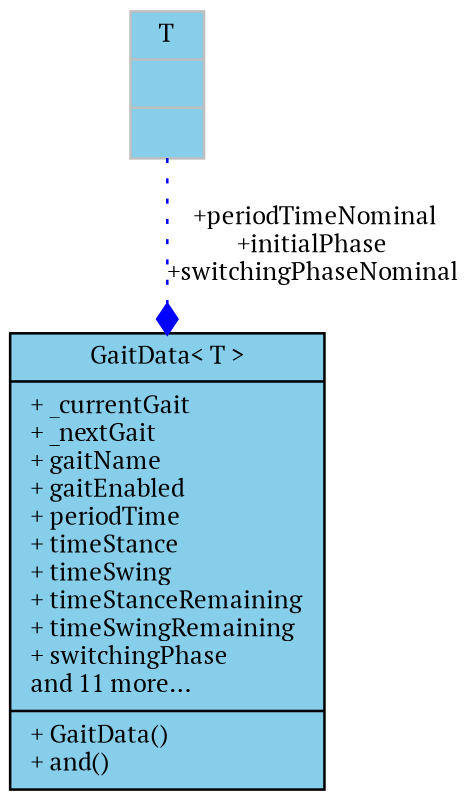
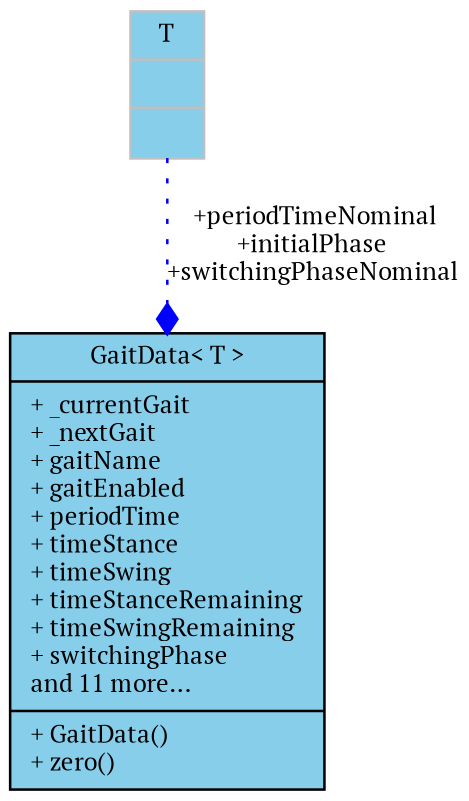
node "GaitData< T >": text "+ and()" -> "+ zero()"
